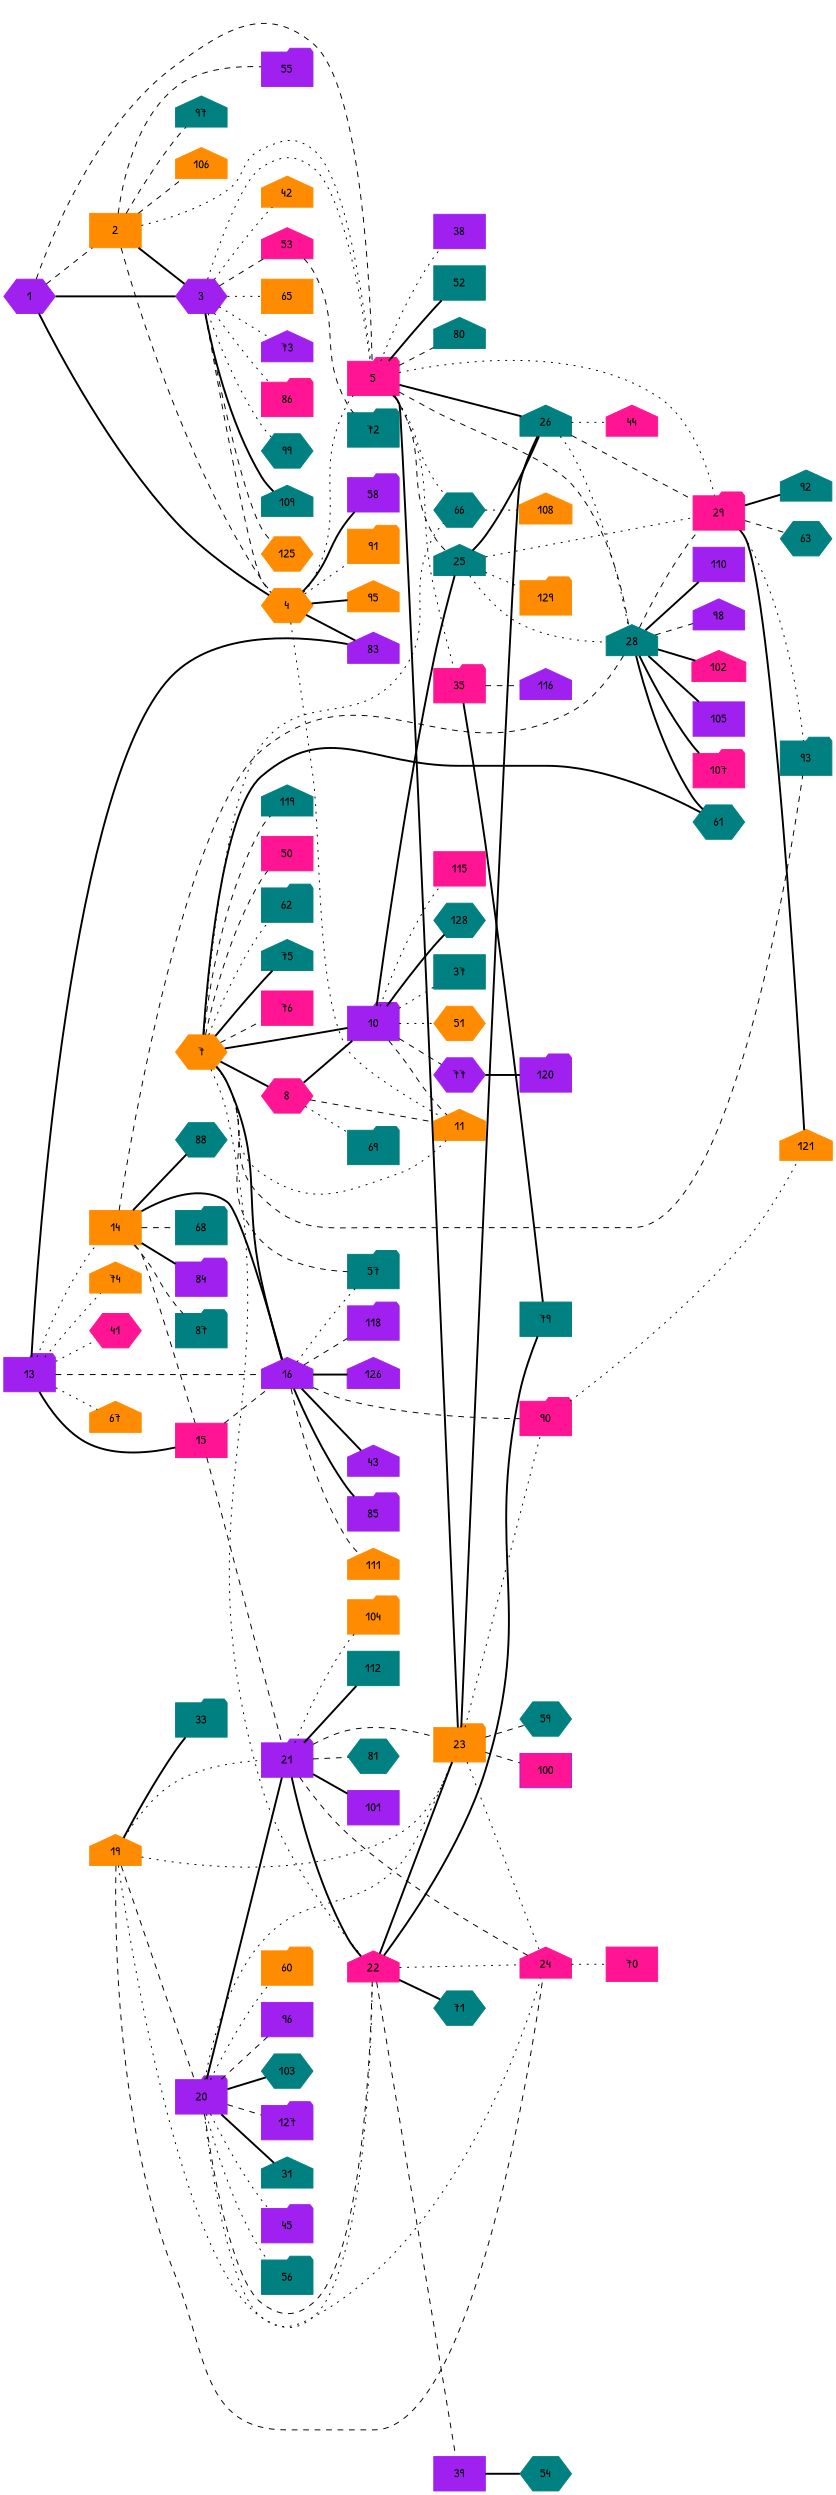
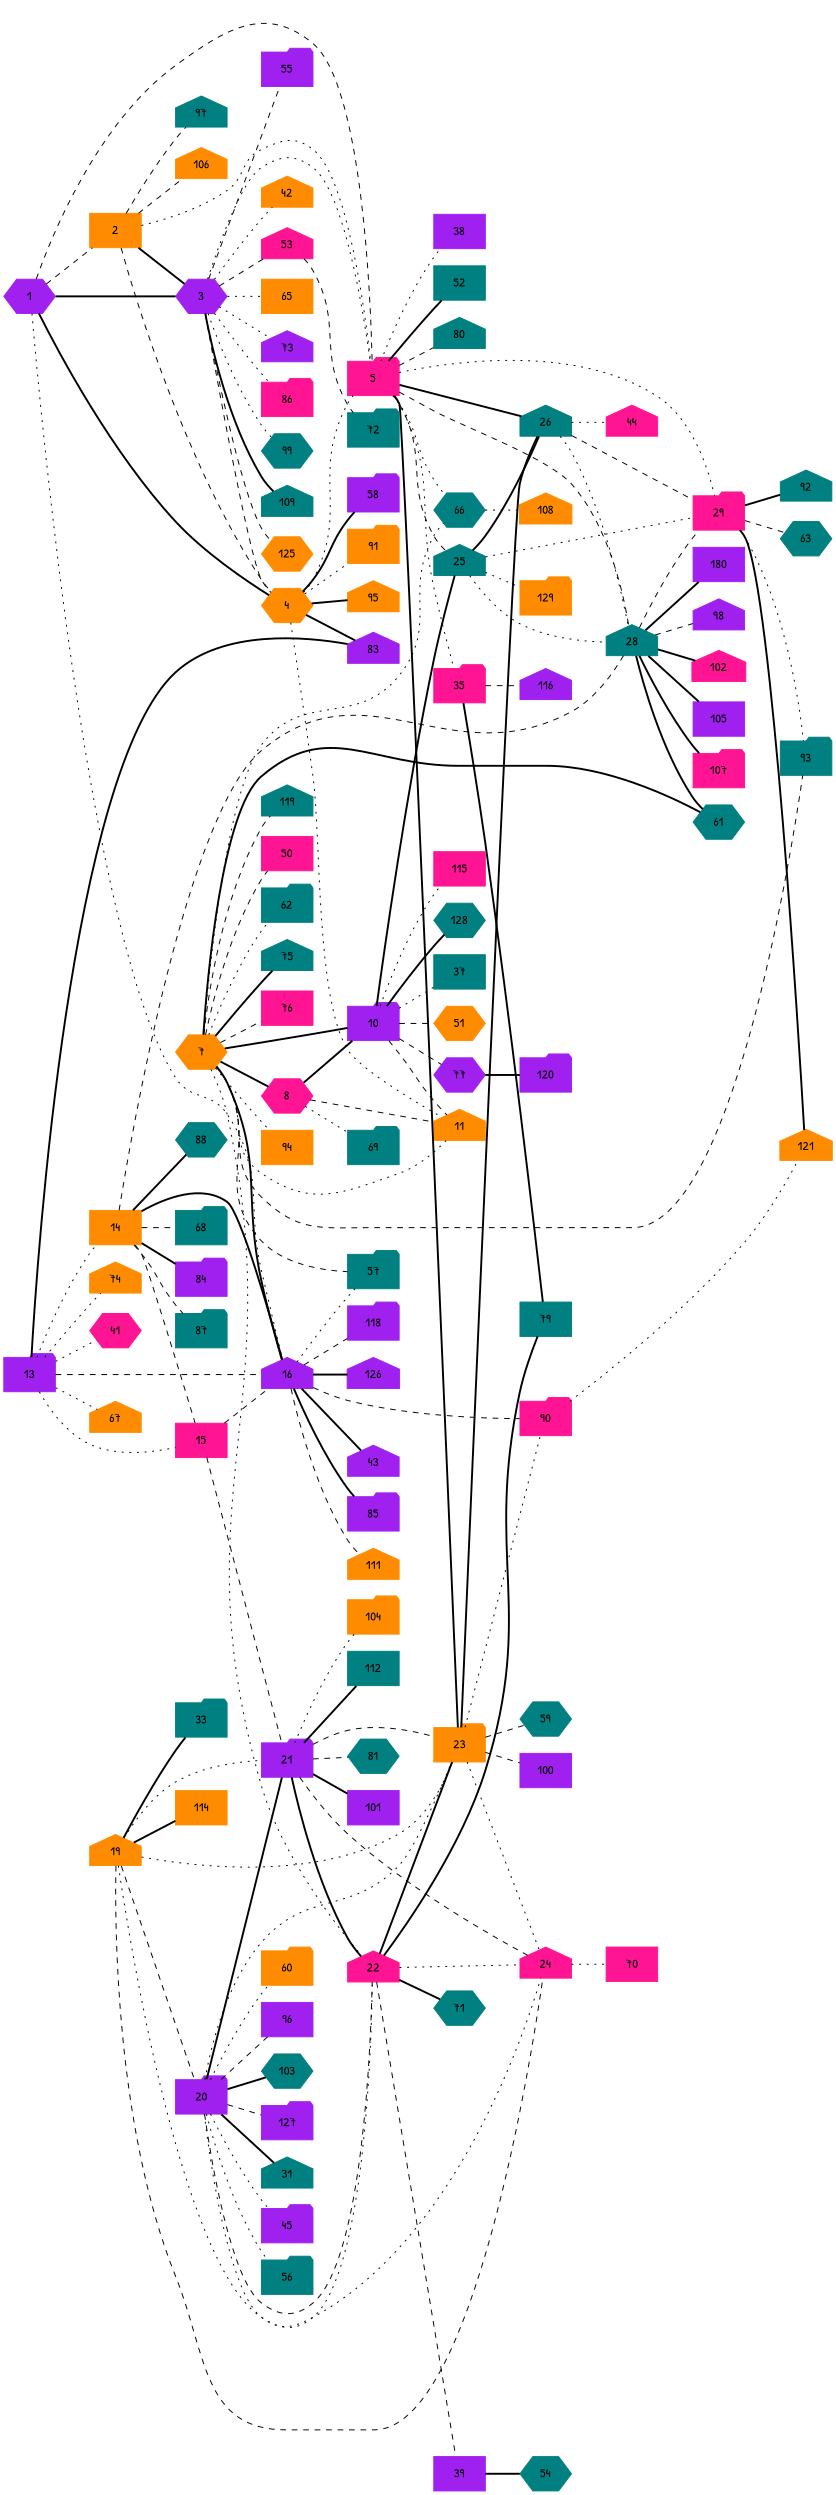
edge "55" -- "2": now "55" -- "3"
node "110": label "110" -> "180"
edge "1" -- "16": added
edge "10" -- "51": style dotted -> dashed
node "94": added
edge "13" -- "15": style bold -> dotted
node "100": fillcolor deeppink -> purple
node "114": added
